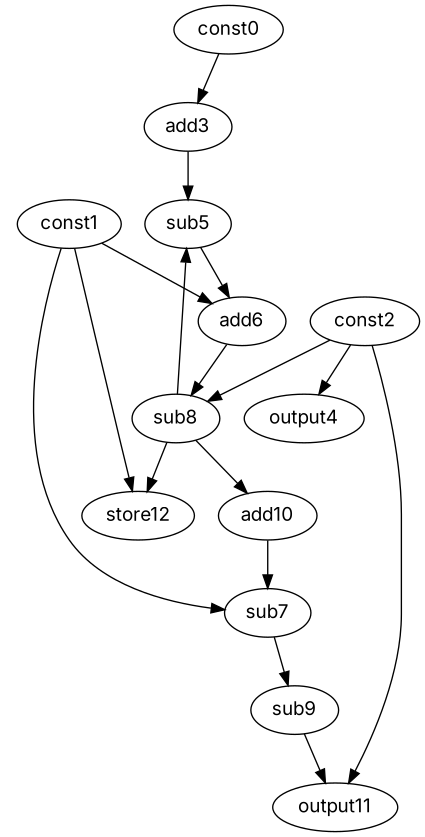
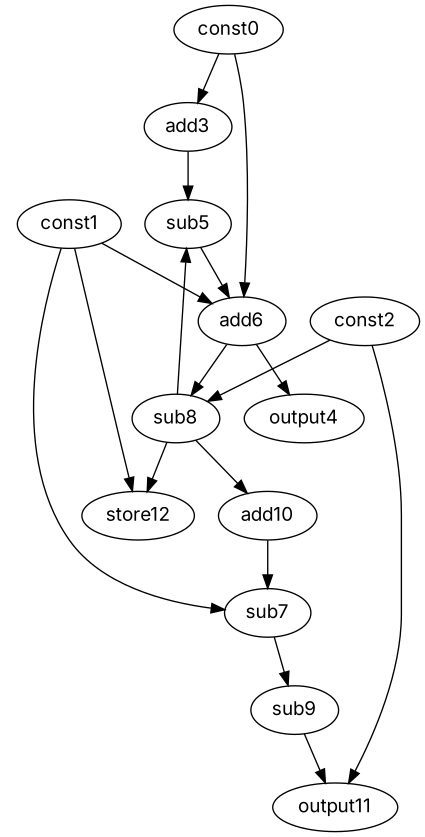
edge "const0" -> "add6": added
edge "const2" -> "output4": now "add6" -> "output4"
